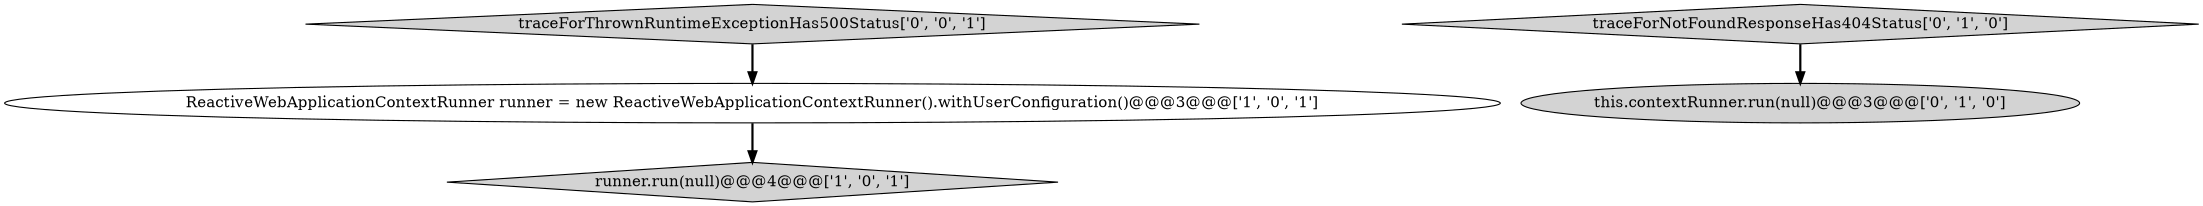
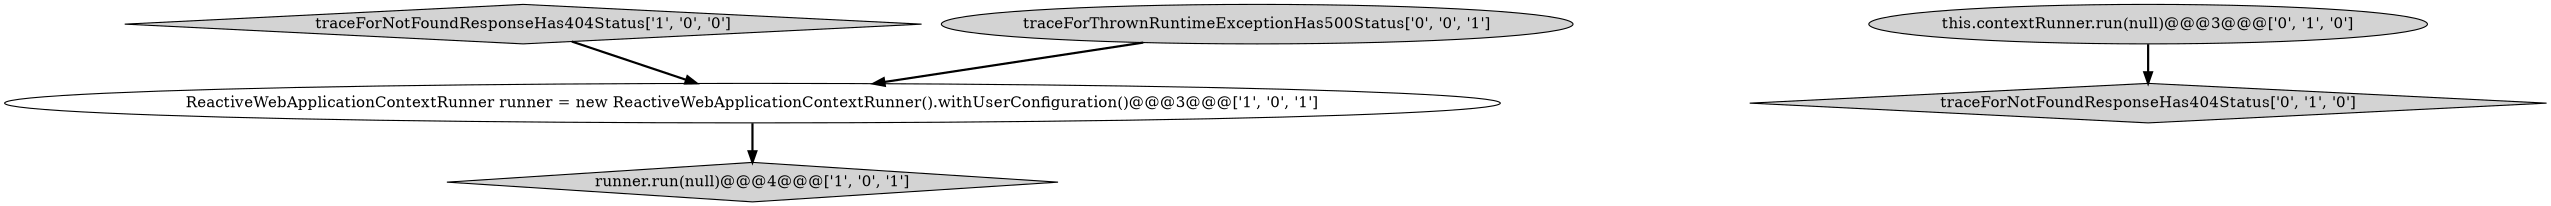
node "traceForNotFoundResponseHas404Status['1', '0', '0']": added
node "traceForThrownRuntimeExceptionHas500Status['0', '0', '1']": shape diamond -> ellipse
edge "traceForNotFoundResponseHas404Status['0', '1', '0']" -> "this.contextRunner.run(null)@@@3@@@['0', '1', '0']": reversed
